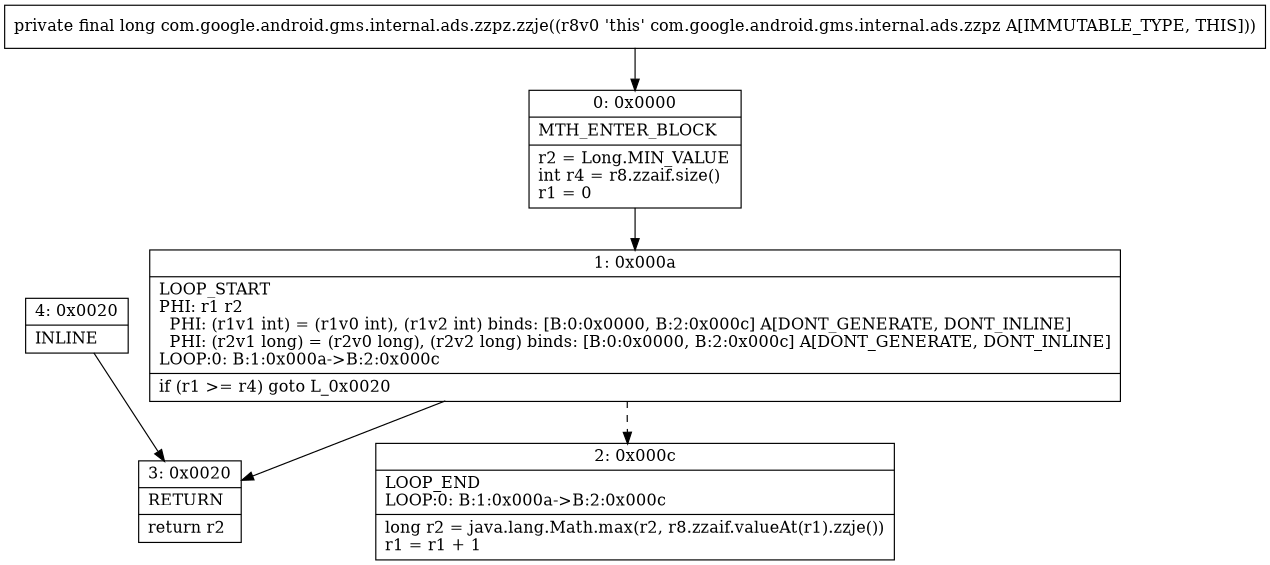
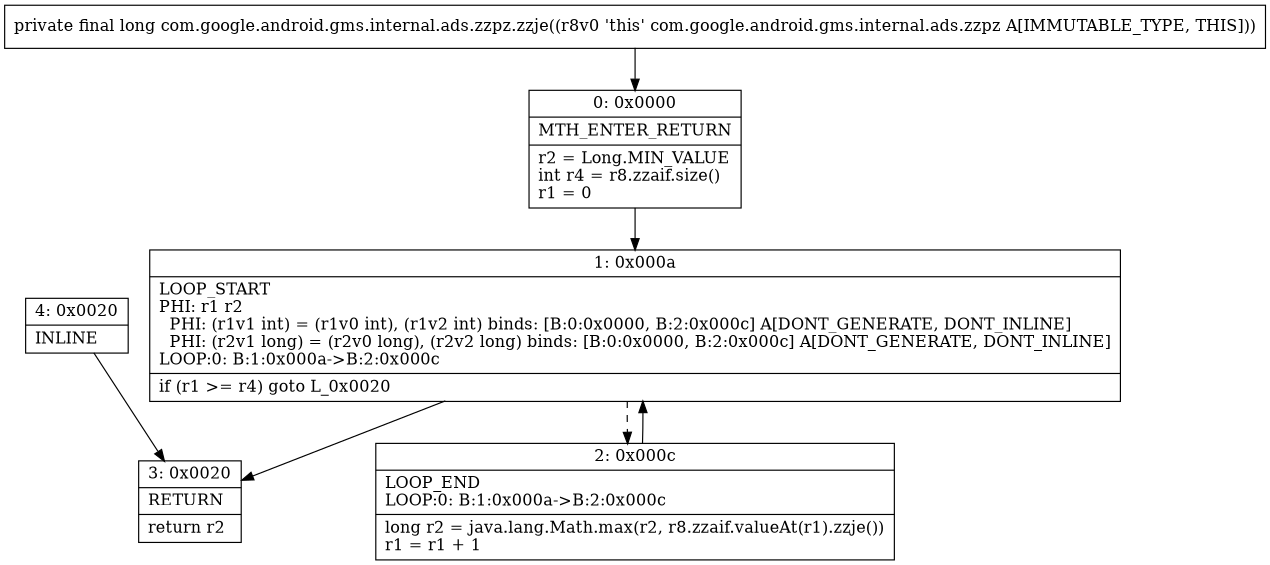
node "0: 0x0000": text "MTH_ENTER_BLOCK" -> "MTH_ENTER_RETURN"
edge "2: 0x000c" -> "1: 0x000a": added
